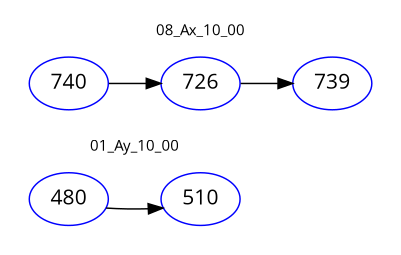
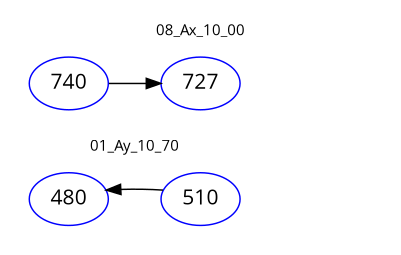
node "726": label "726" -> "727"
node "739": removed
cluster "01_Ay_10_00": label "01_Ay_10_00" -> "01_Ay_10_70"
edge "480" -> "510": reversed
